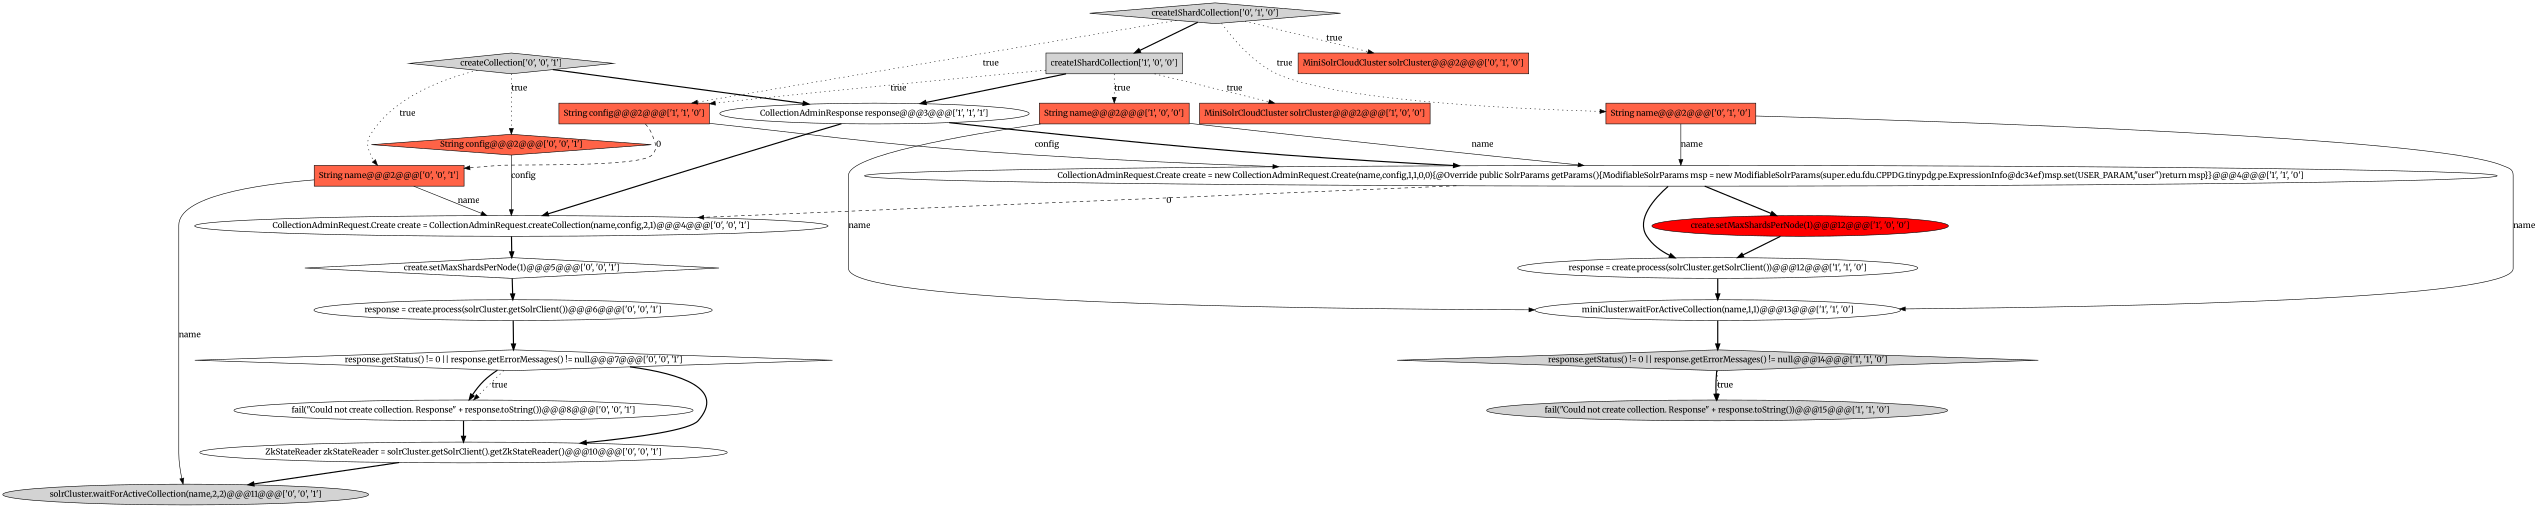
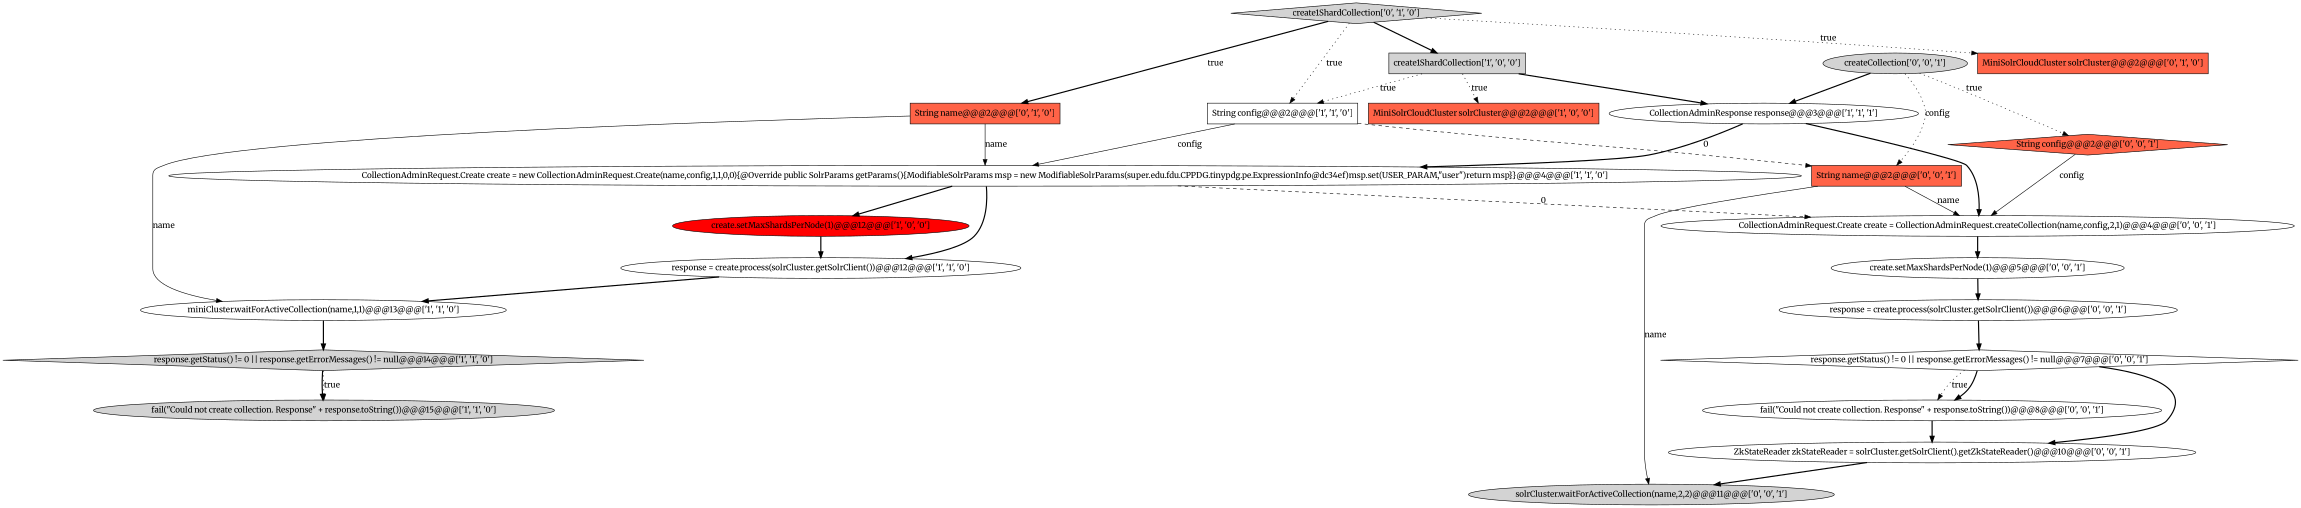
node "createCollection['0', '0', '1']": shape diamond -> ellipse
edge "create1ShardCollection['0', '1', '0']" -> "String name@@@2@@@['0', '1', '0']": style dotted -> bold
edge "createCollection['0', '0', '1']" -> "String name@@@2@@@['0', '0', '1']": label "true" -> "config"
node "String config@@@2@@@['1', '1', '0']": fillcolor tomato -> white
node "String name@@@2@@@['1', '0', '0']": removed
node "create.setMaxShardsPerNode(1)@@@5@@@['0', '0', '1']": shape diamond -> ellipse
